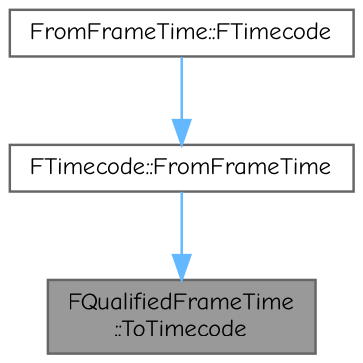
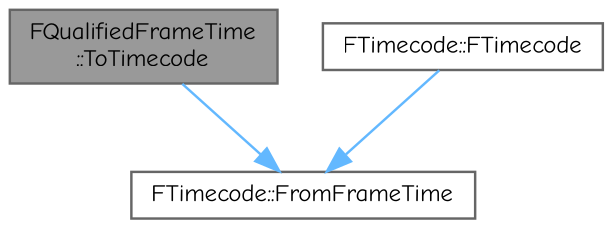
node "FromFrameTime::FTimecode": label "FromFrameTime::FTimecode" -> "FTimecode::FTimecode"
edge "FTimecode::FromFrameTime" -> "FQualifiedFrameTime ::ToTimecode": reversed
